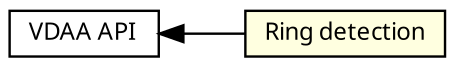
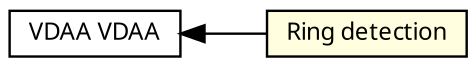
node "VDAA API": label "VDAA API" -> "VDAA VDAA"
